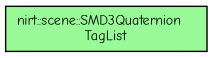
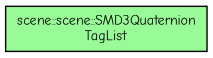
node "nirt::scene::SMD3Quaternion TagList": label "nirt::scene::SMD3Quaternion TagList" -> "scene::scene::SMD3Quaternion TagList"
